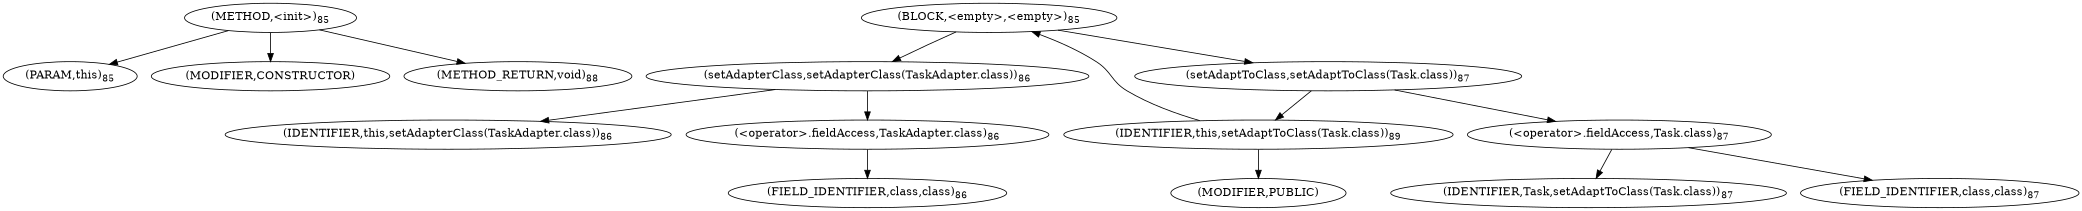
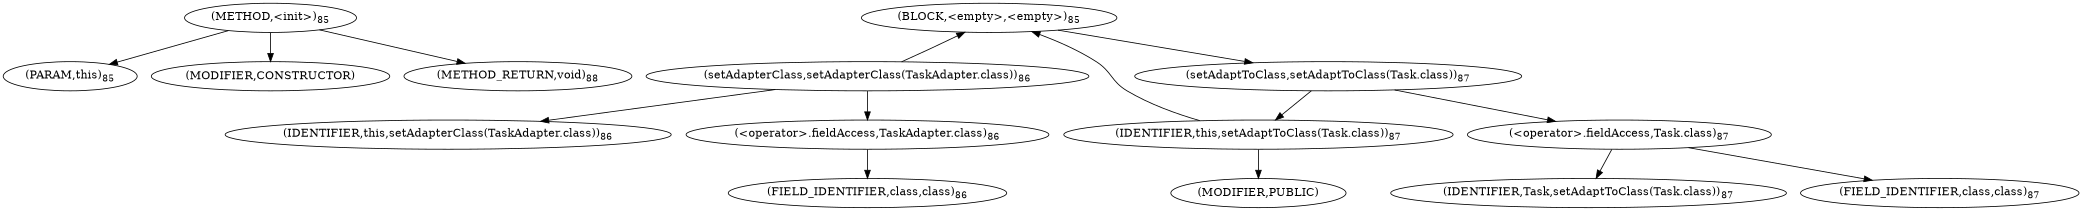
edge "(BLOCK,<empty>,<empty>)" -> "(setAdapterClass,setAdapterClass(TaskAdapter.class))": reversed
node "(IDENTIFIER,this,setAdaptToClass(Task.class))": text "89" -> "87"
